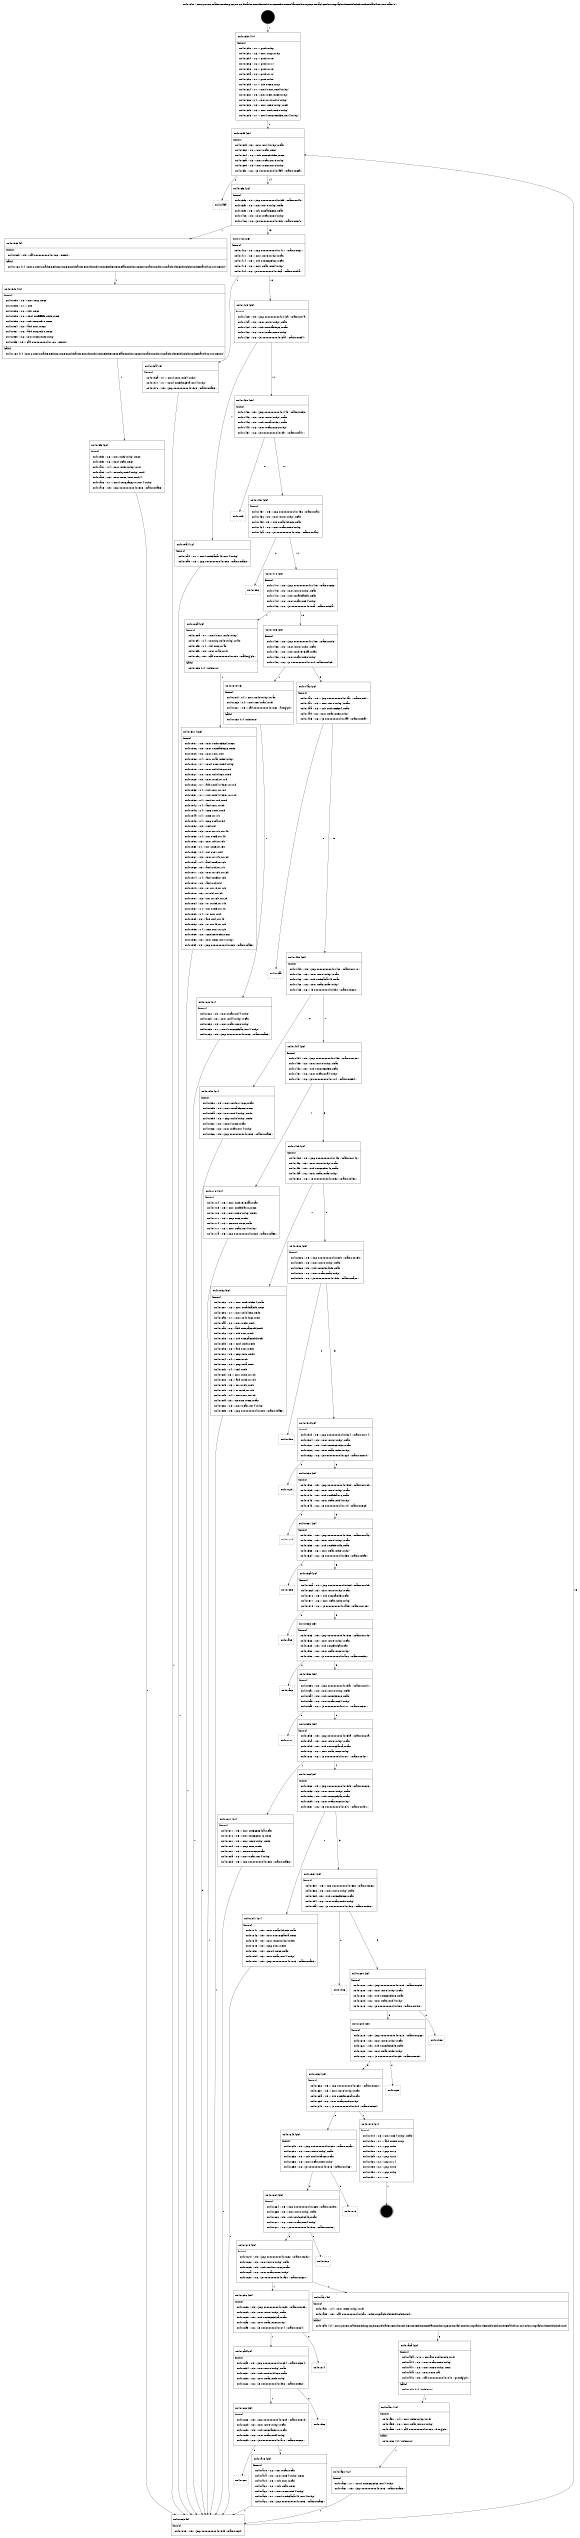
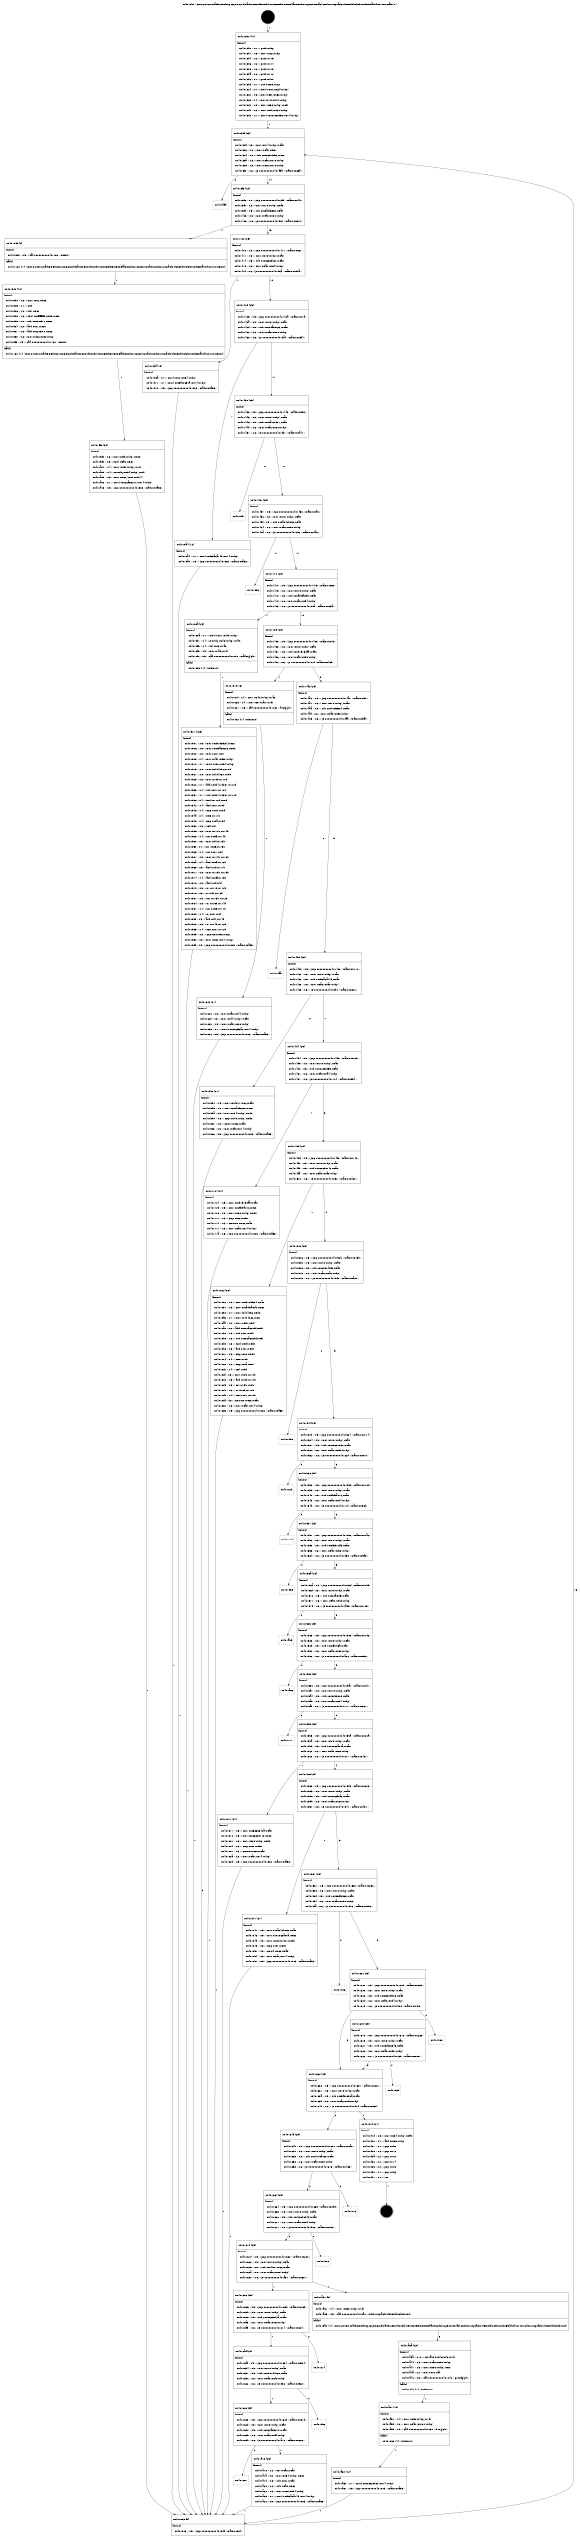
edge "0x401600 [25]" -> "0x401619 [25]": now "0x401600 [25]" -> "0x401632 [25]"
